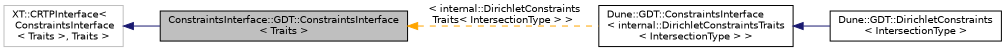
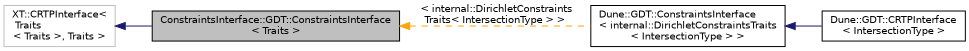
node "XT::CRTPInterface< ConstraintsInterface < Traits >, Traits >": label "XT::CRTPInterface< ConstraintsInterface < Traits >, Traits >" -> "XT::CRTPInterface< Traits < Traits >, Traits >"
node "Dune::GDT::DirichletConstraints < IntersectionType >": label "Dune::GDT::DirichletConstraints < IntersectionType >" -> "Dune::GDT::CRTPInterface < IntersectionType >"
